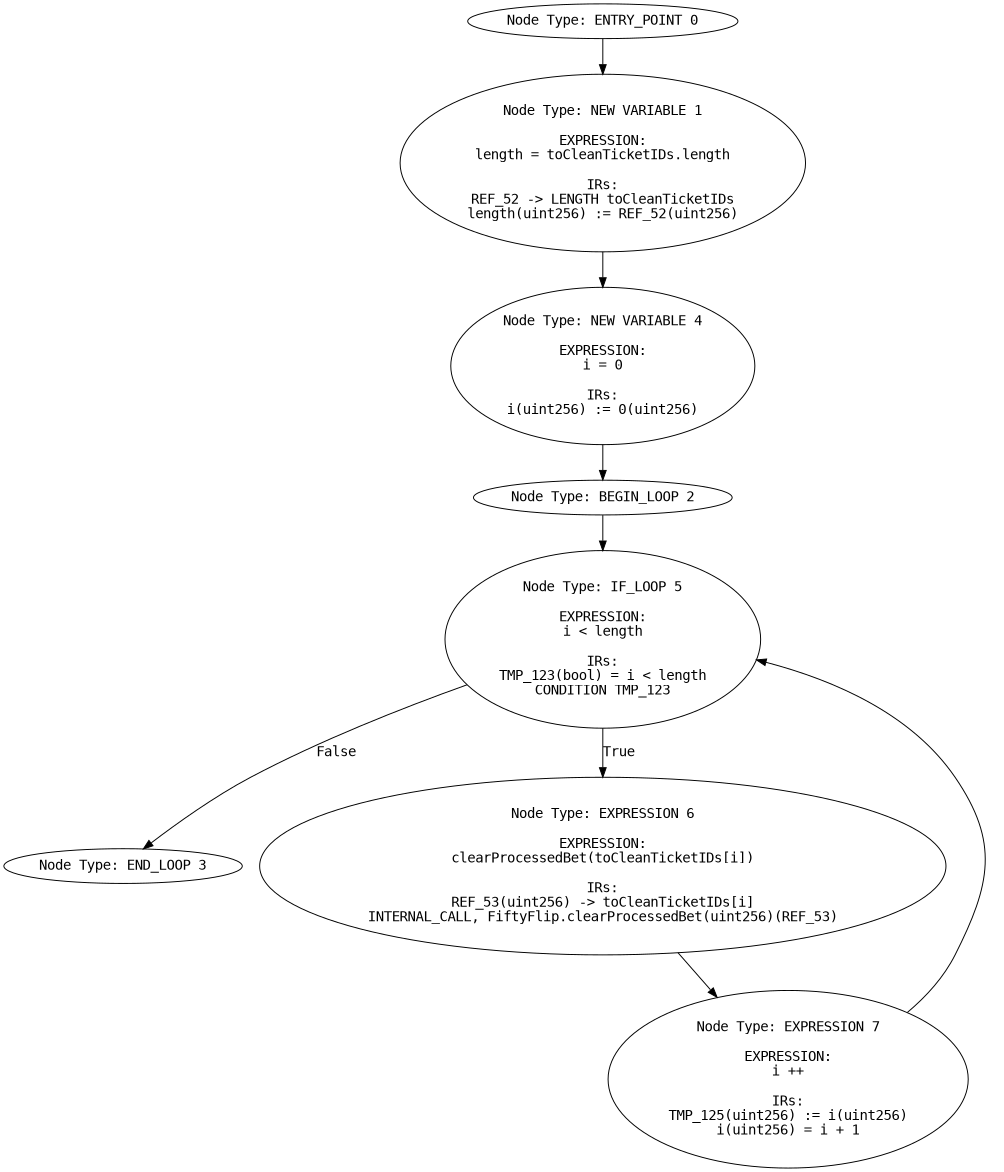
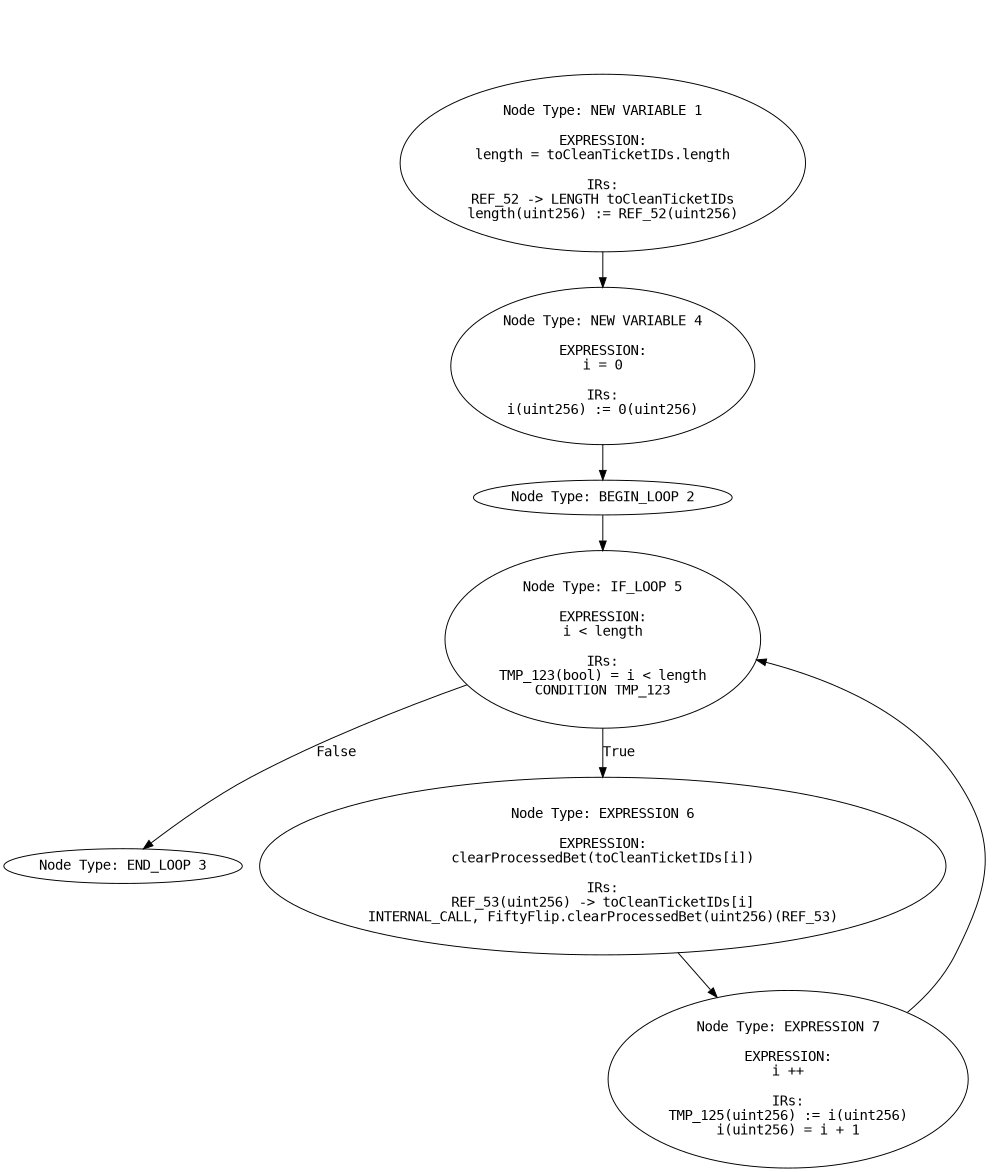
node "Node Type: ENTRY_POINT 0": removed
